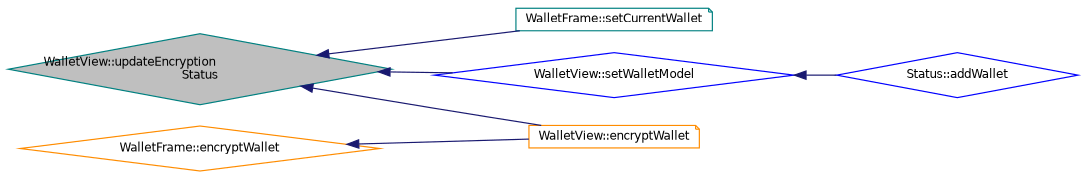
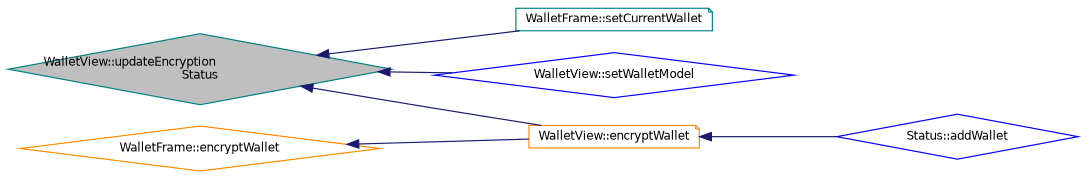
edge "Status::addWallet" -> "WalletView::setWalletModel": now "Status::addWallet" -> "WalletView::encryptWallet"
